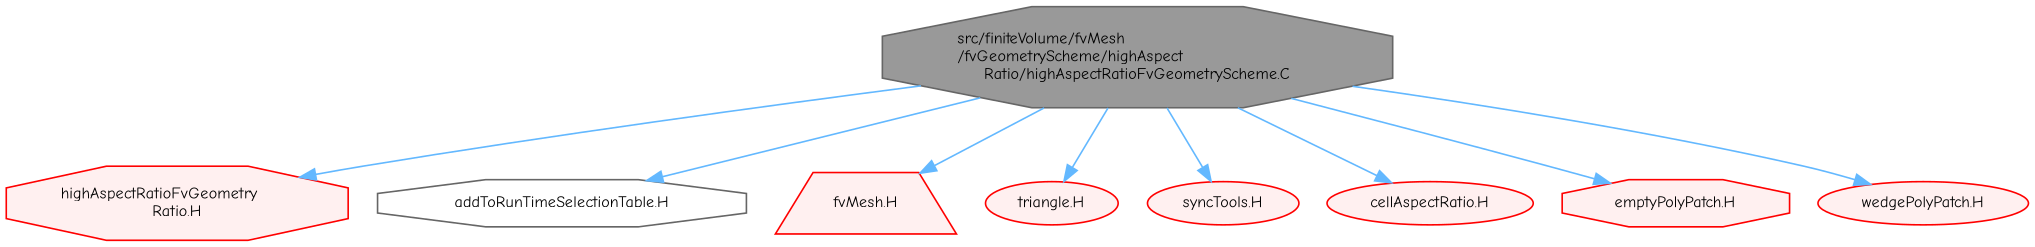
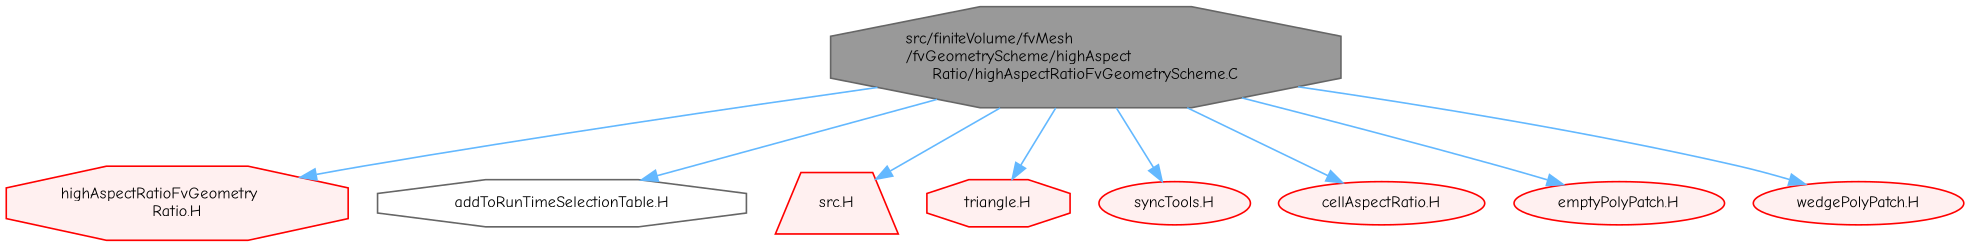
node "fvMesh.H": label "fvMesh.H" -> "src.H"
node "triangle.H": shape ellipse -> octagon
node "emptyPolyPatch.H": shape octagon -> ellipse
